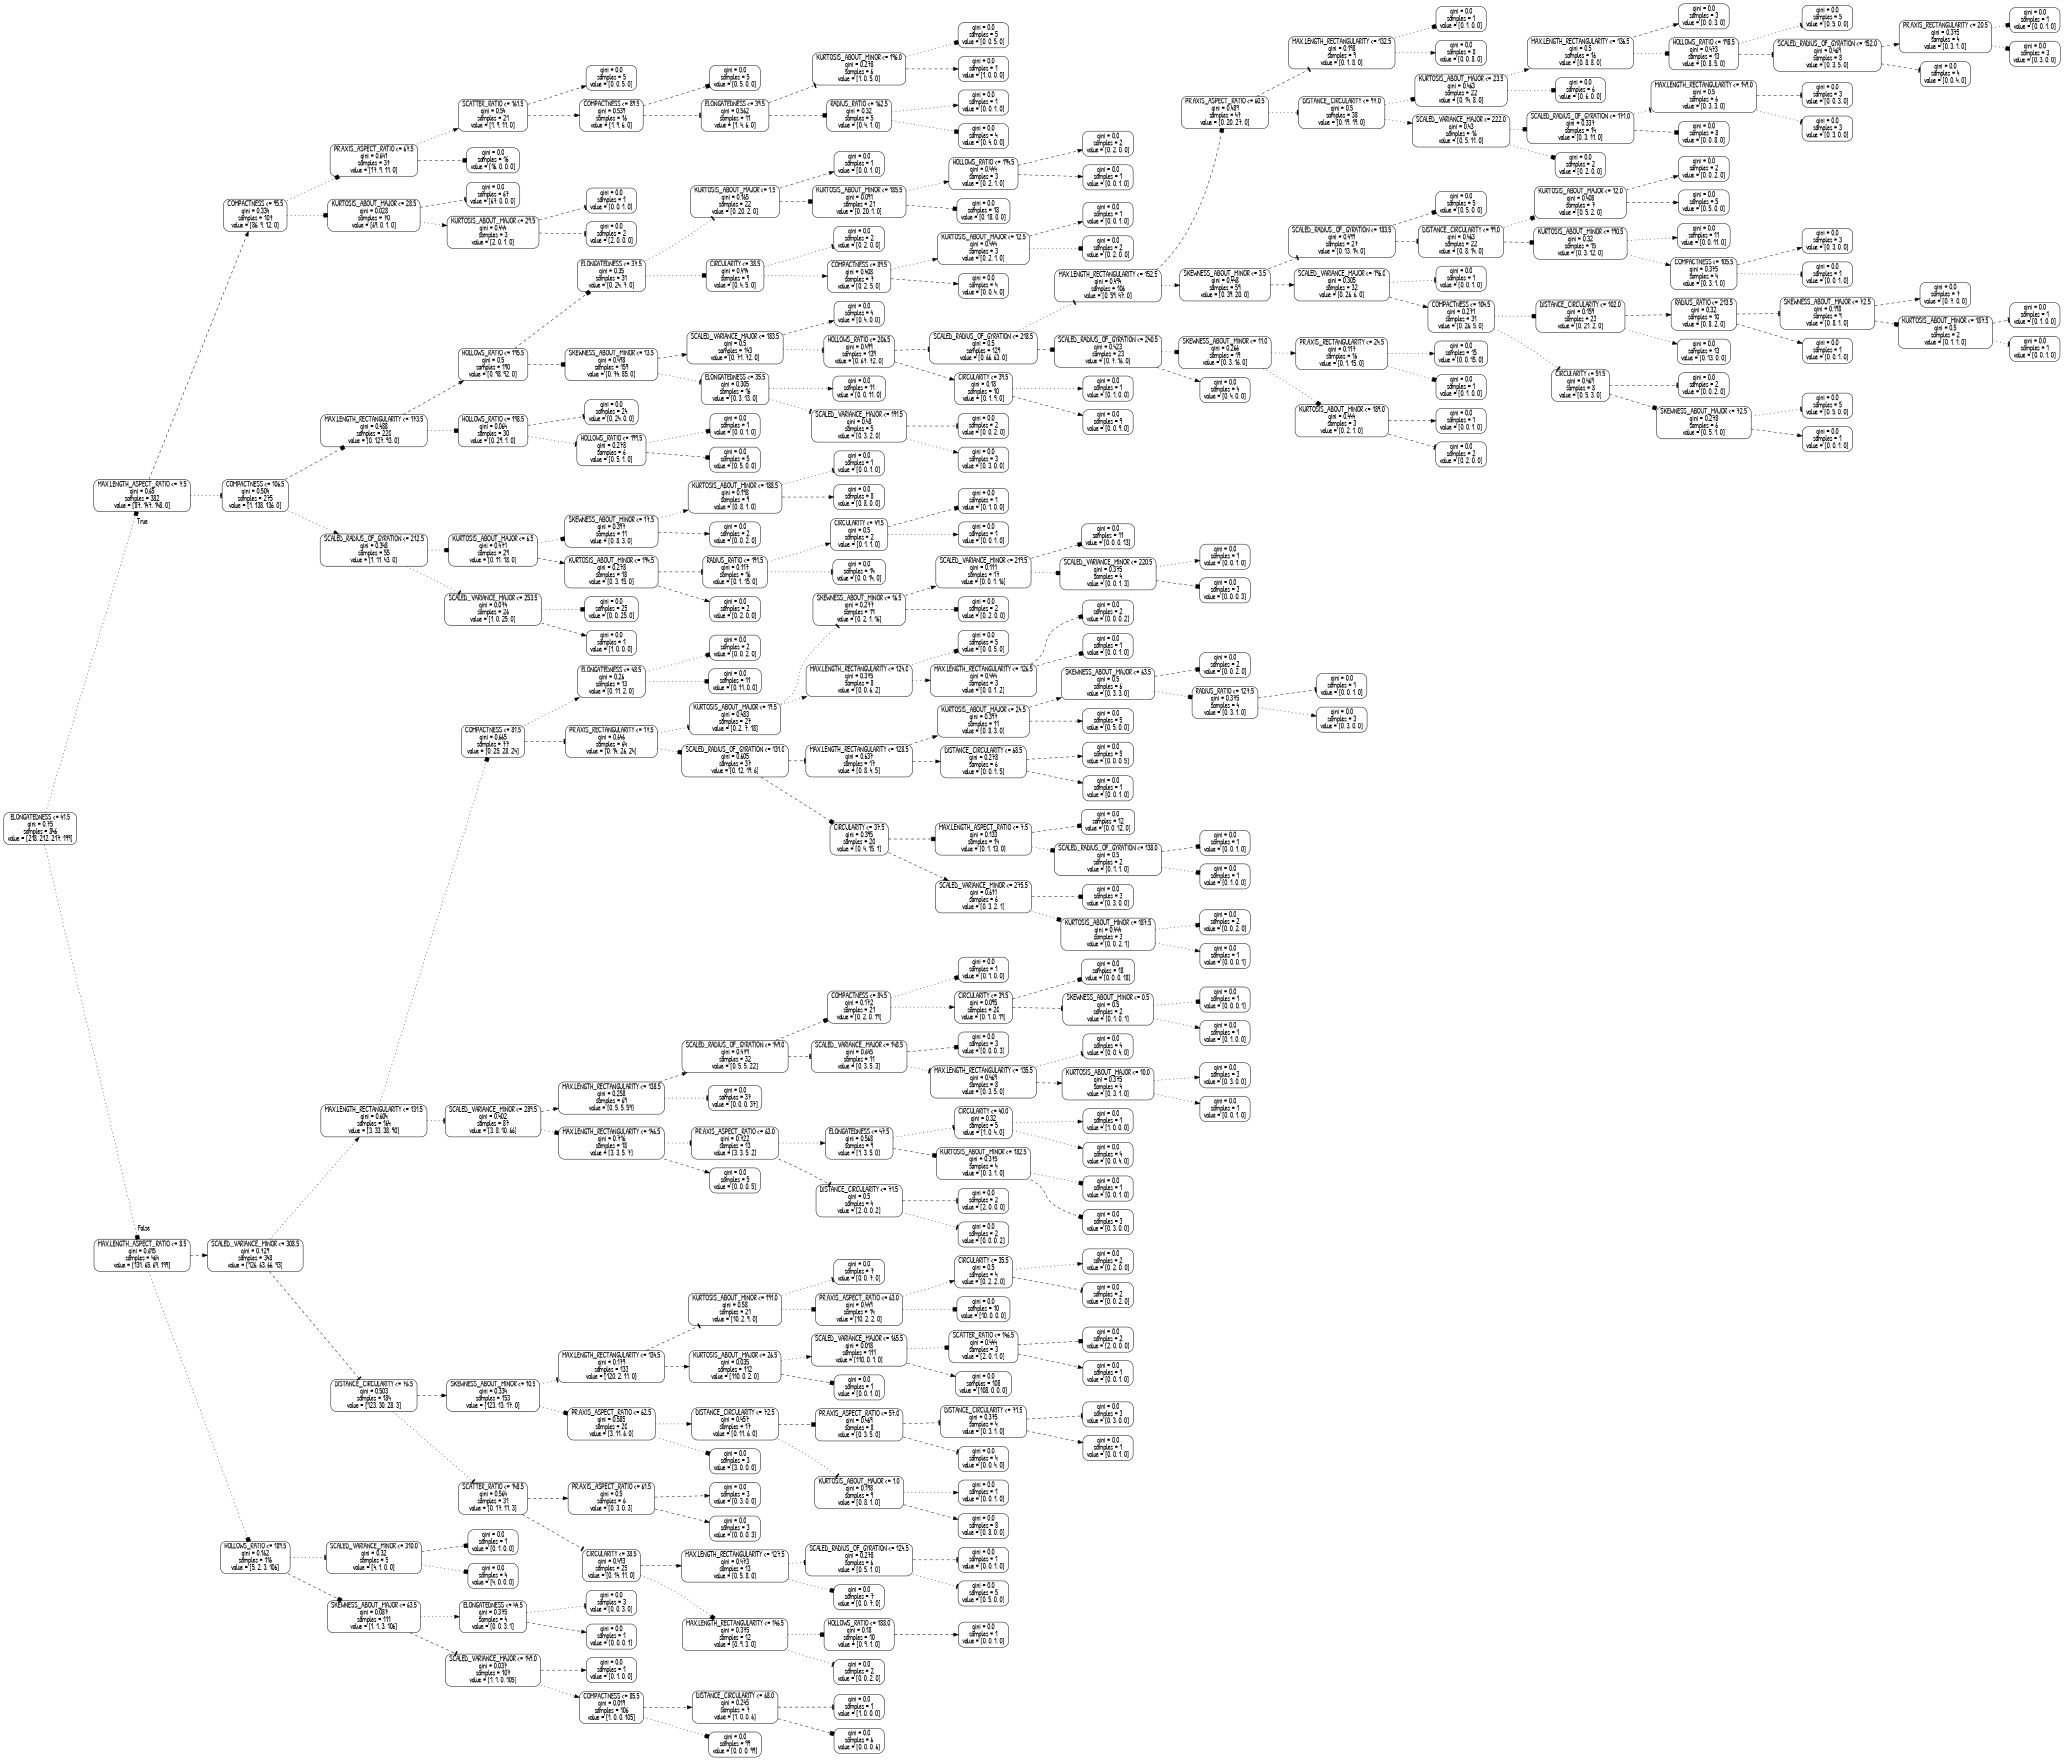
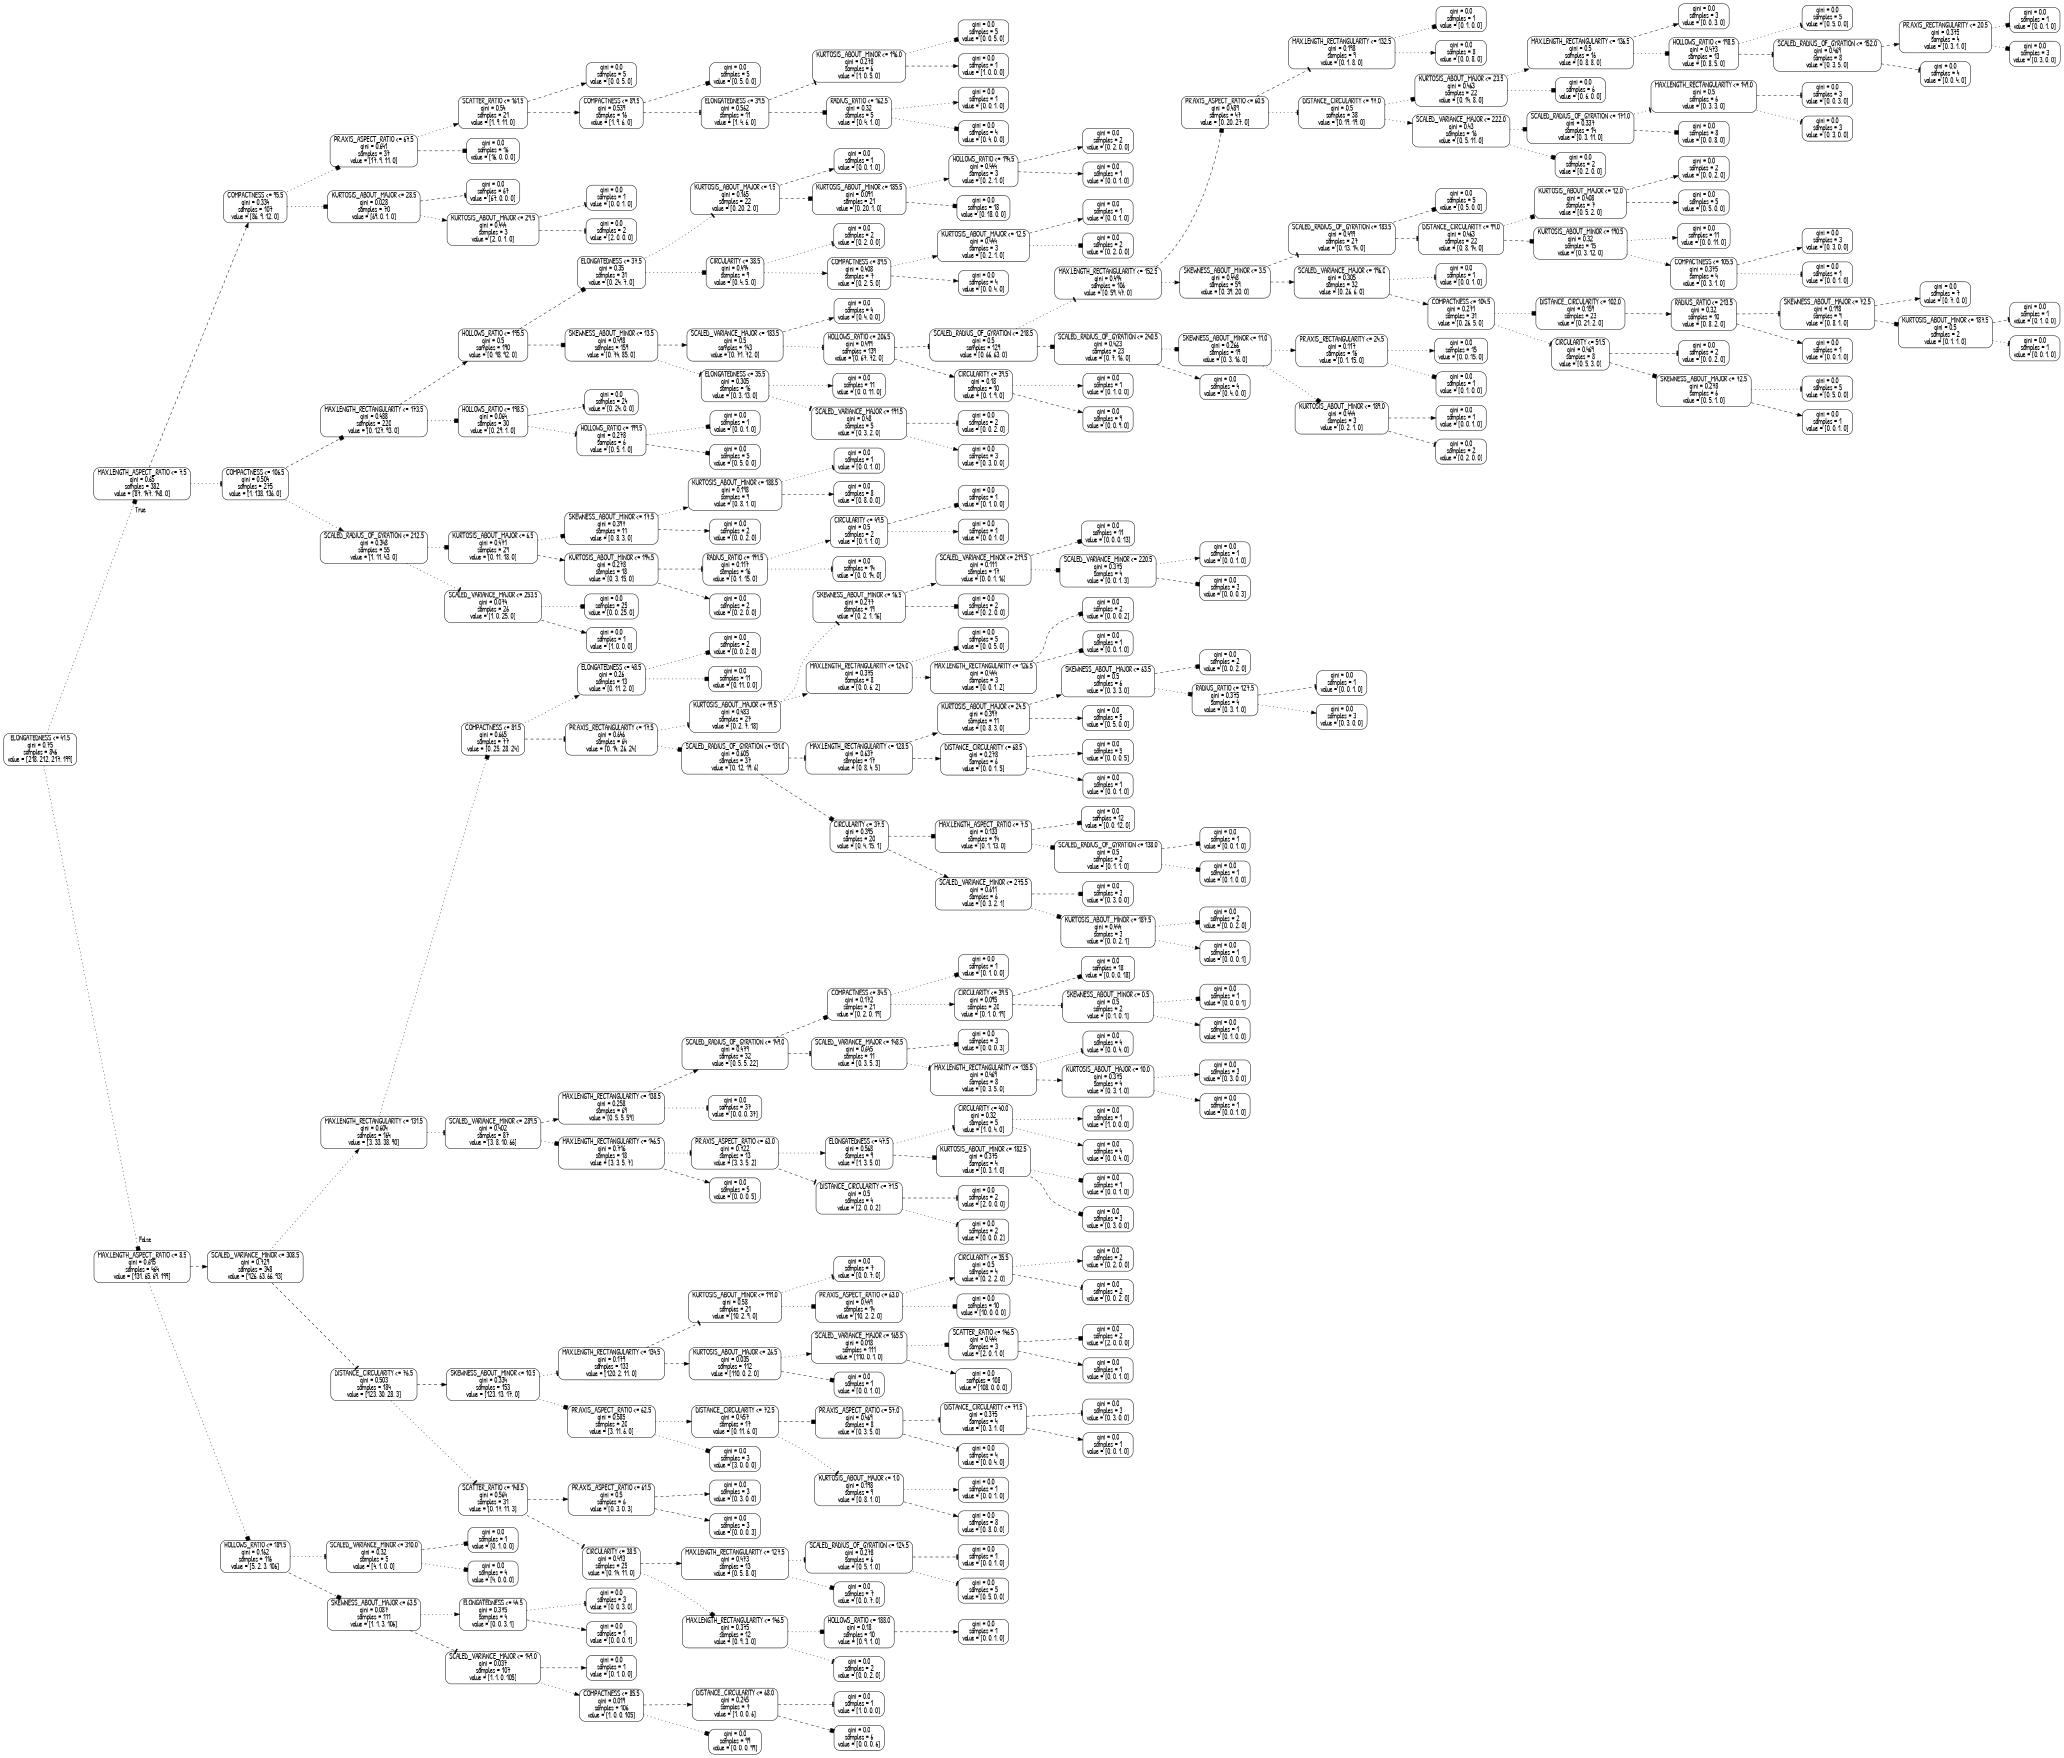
node "gini = 0.0 samples = 13 value = [0, 13, 0, 0]": removed
